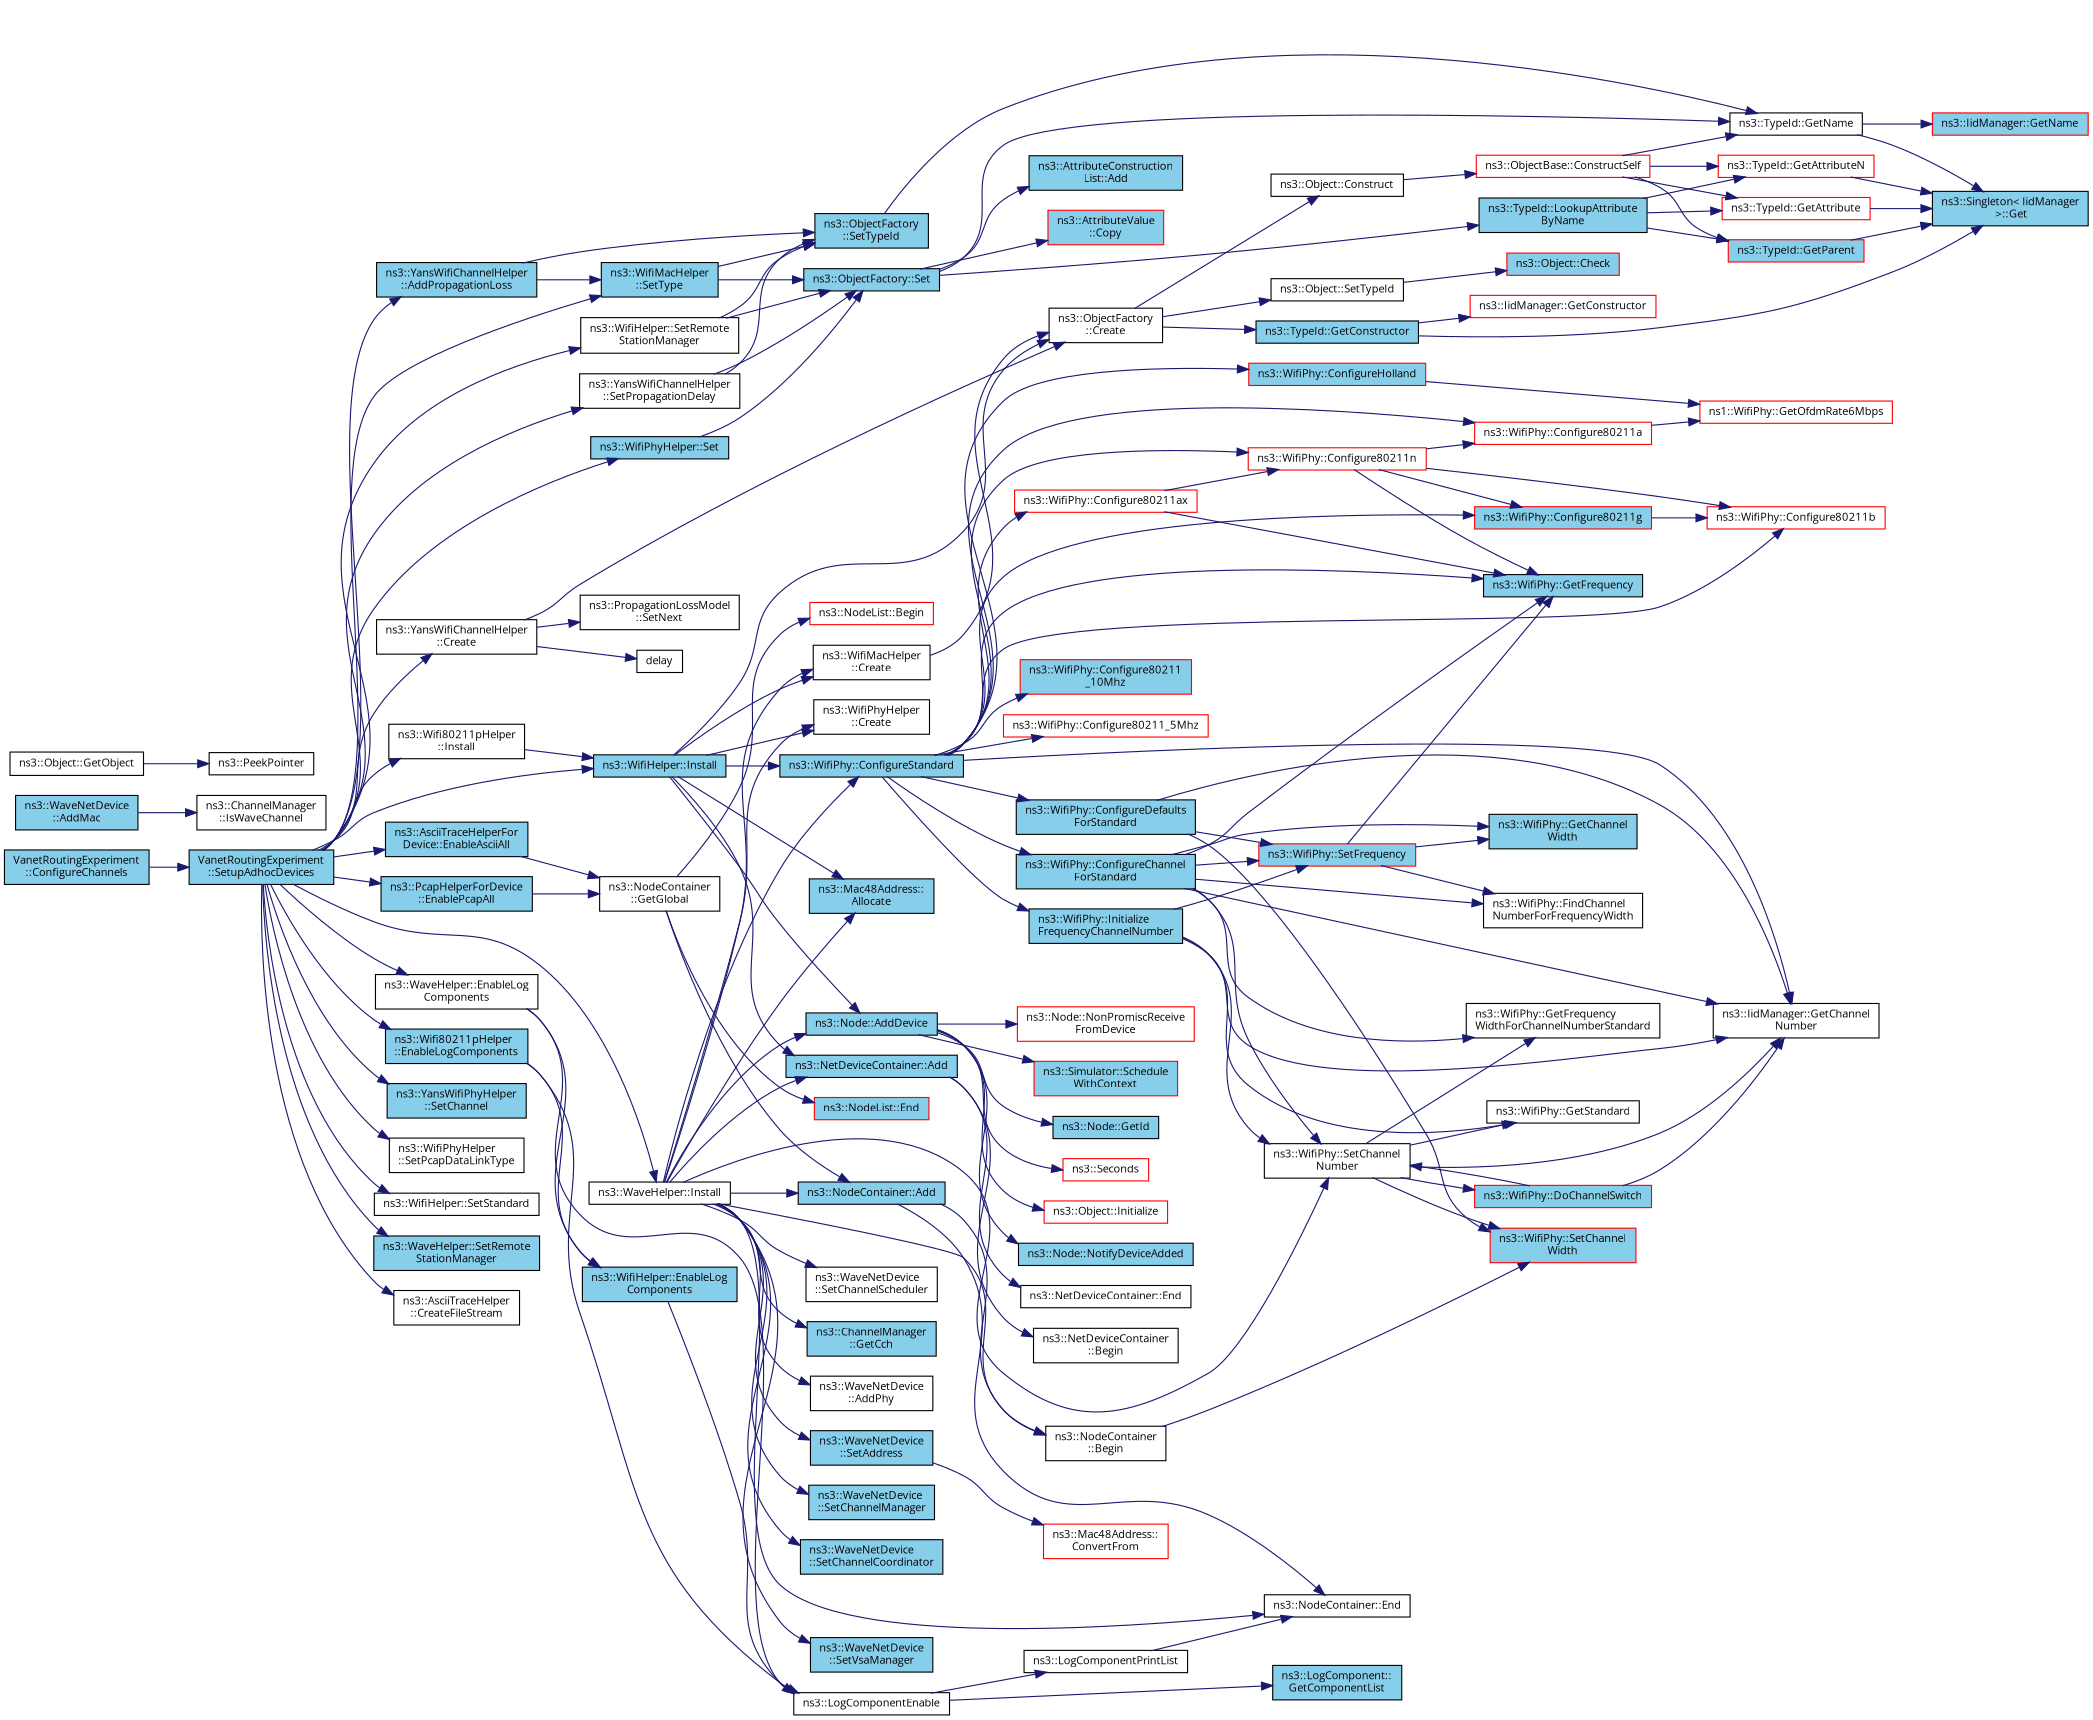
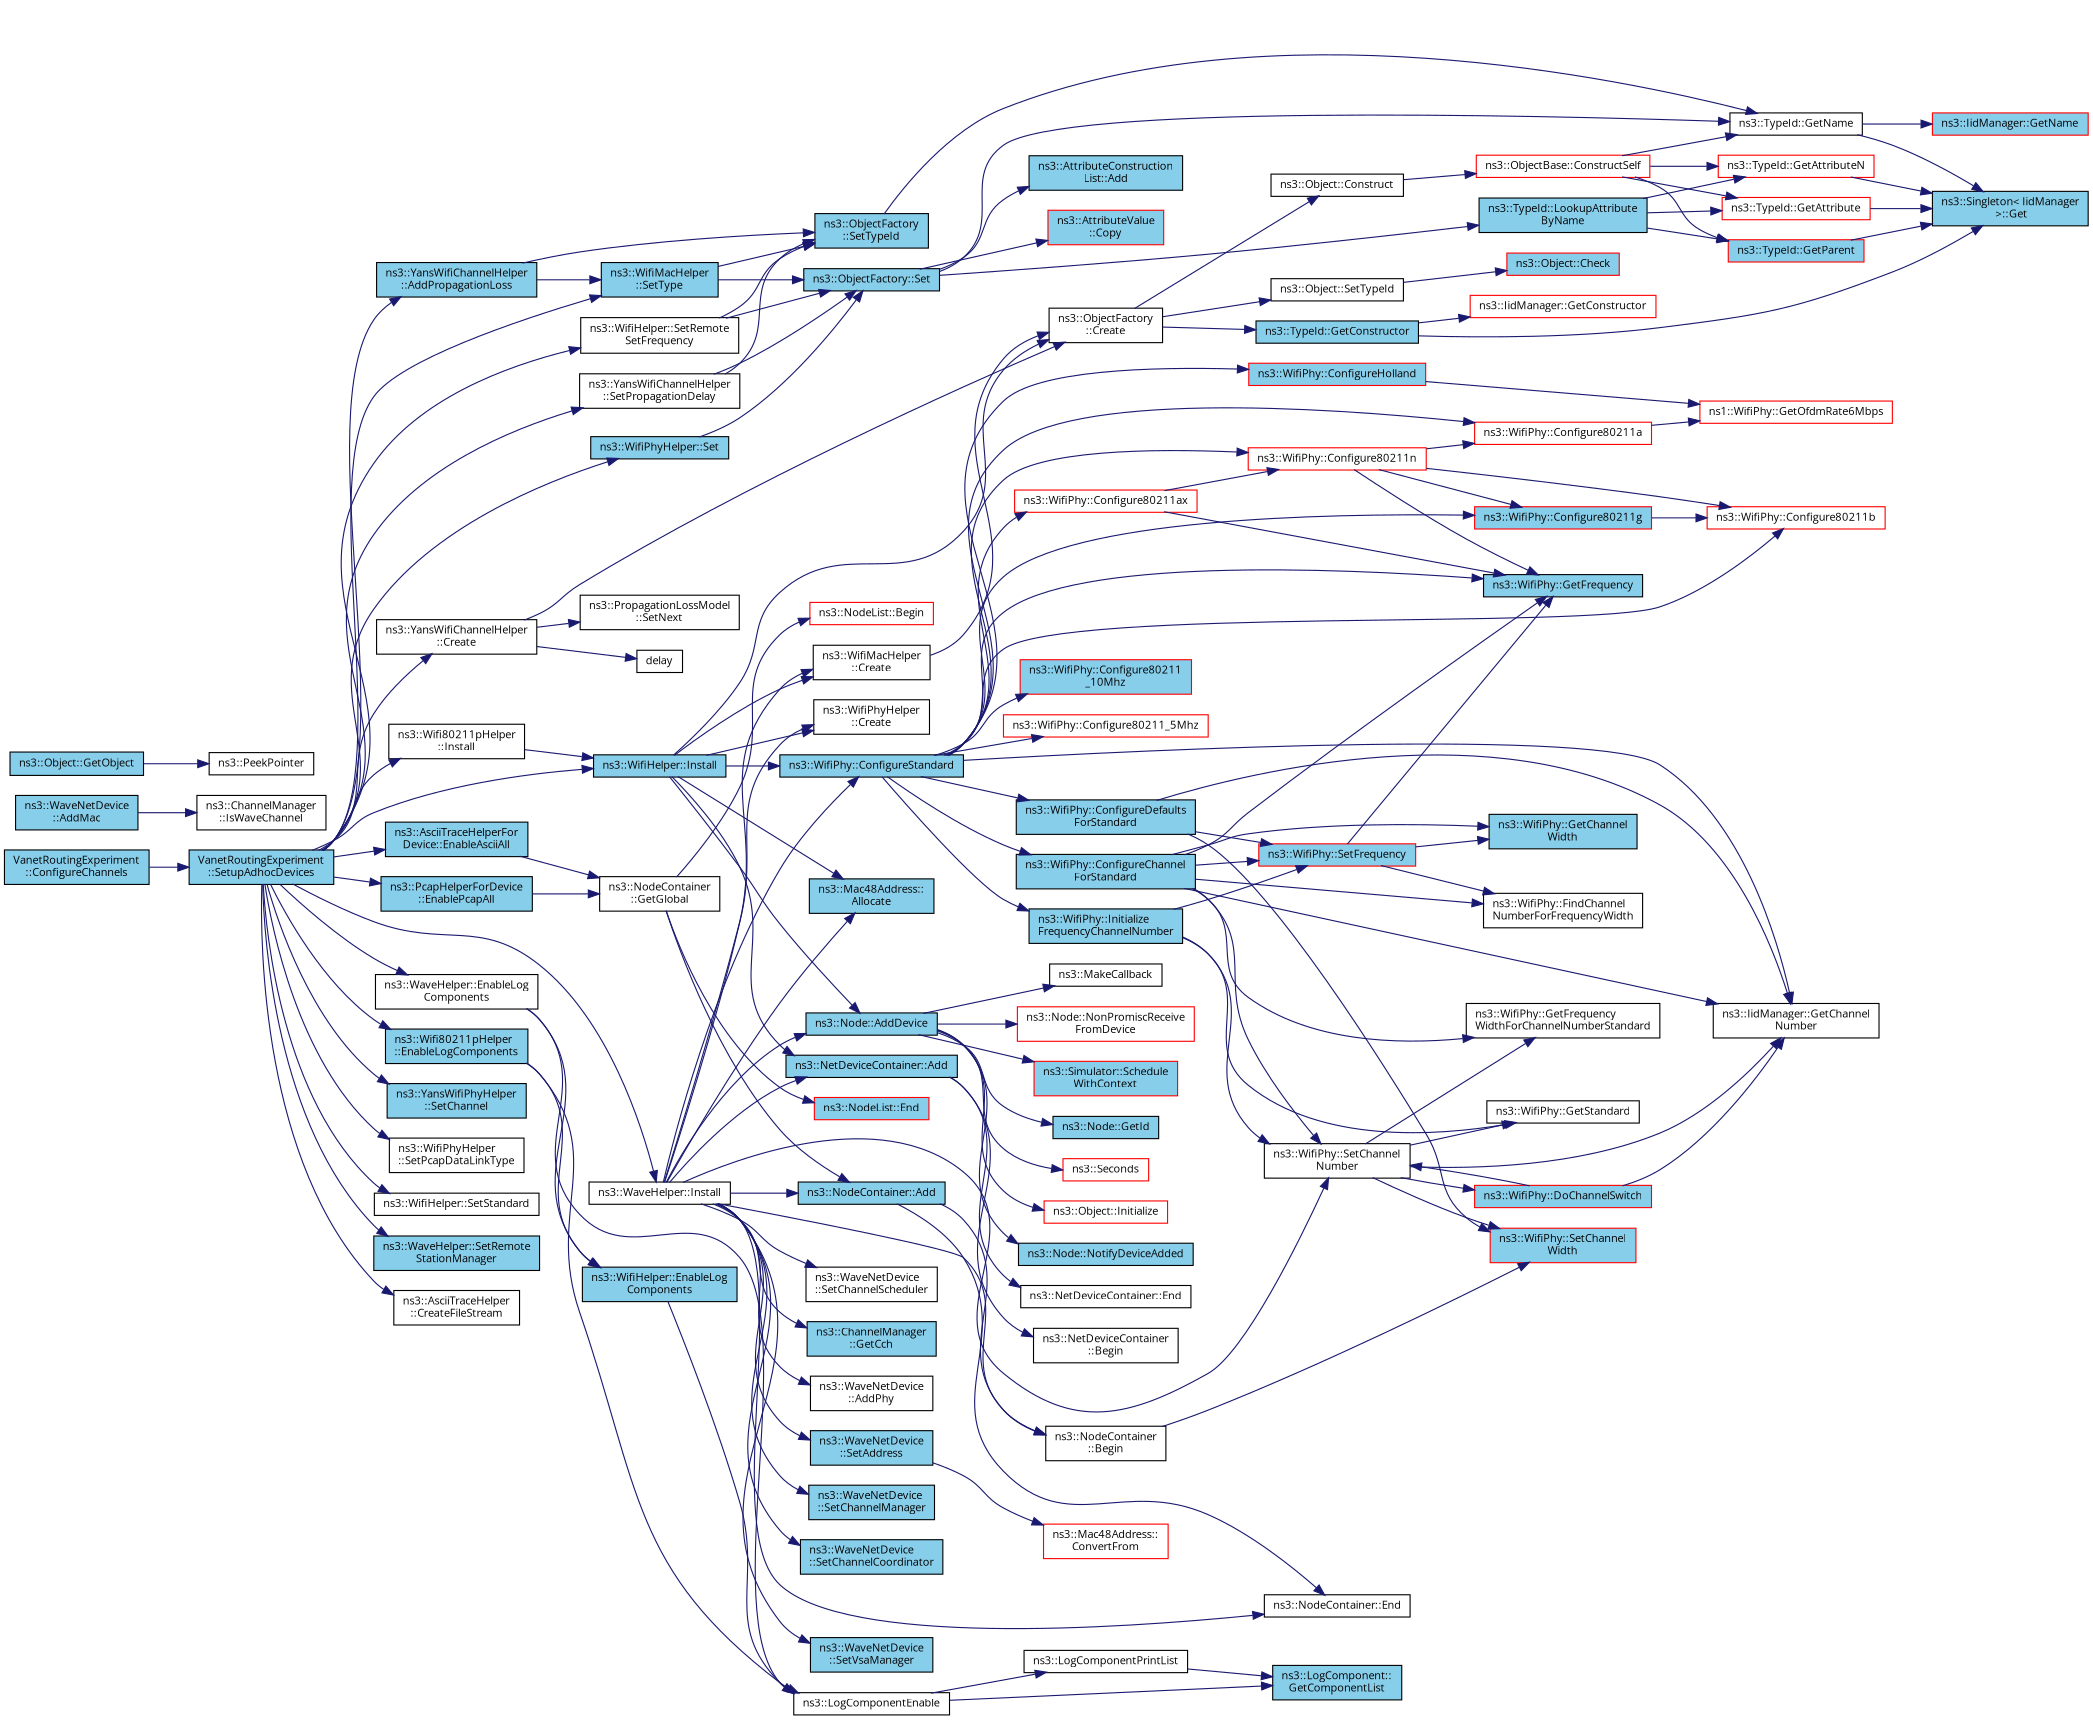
node "ns3::WifiHelper::SetRemote StationManager": label "ns3::WifiHelper::SetRemote StationManager" -> "ns3::WifiHelper::SetRemote SetFrequency"
node "ns3::Object::GetObject": fillcolor white -> skyblue
node "ns3::MakeCallback": added
edge "ns3::WifiPhy::Initialize FrequencyChannelNumber" -> "ns3::IidManager::GetChannel Number": removed
edge "ns3::LogComponentPrintList" -> "ns3::NodeContainer::End": now "ns3::LogComponentPrintList" -> "ns3::LogComponent:: GetComponentList"
